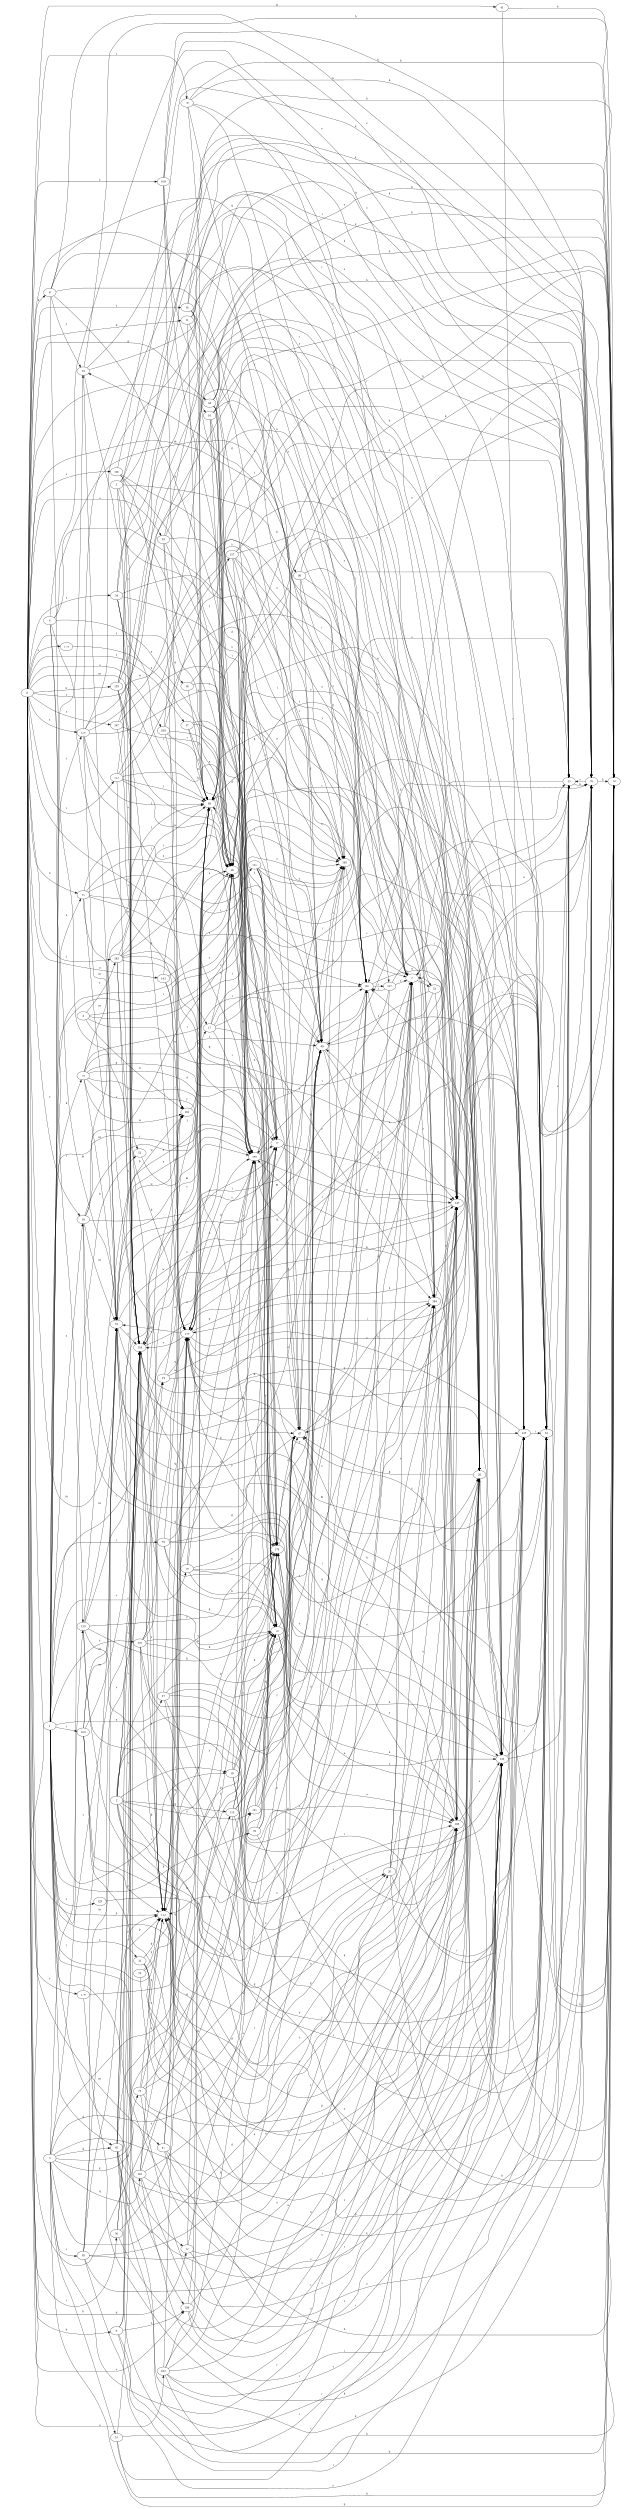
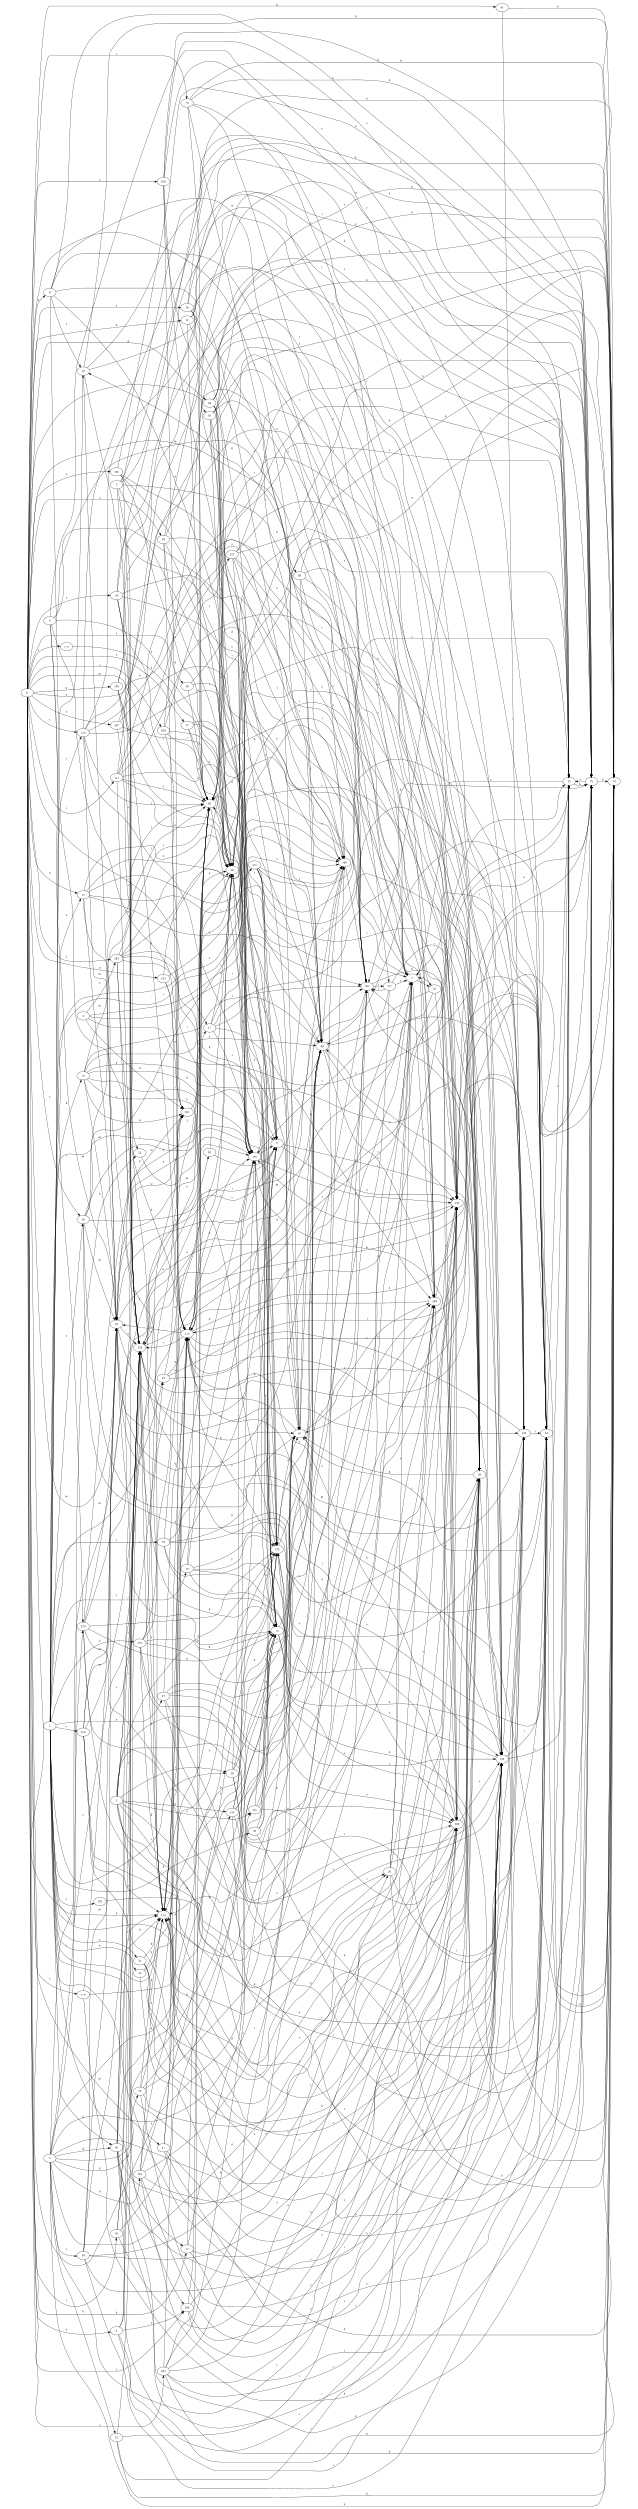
edge "159" -> "61": now "123" -> "61"
node "83": added
edge "140" -> "219": removed, label "q"
edge "1" -> "74": added, label "k"
